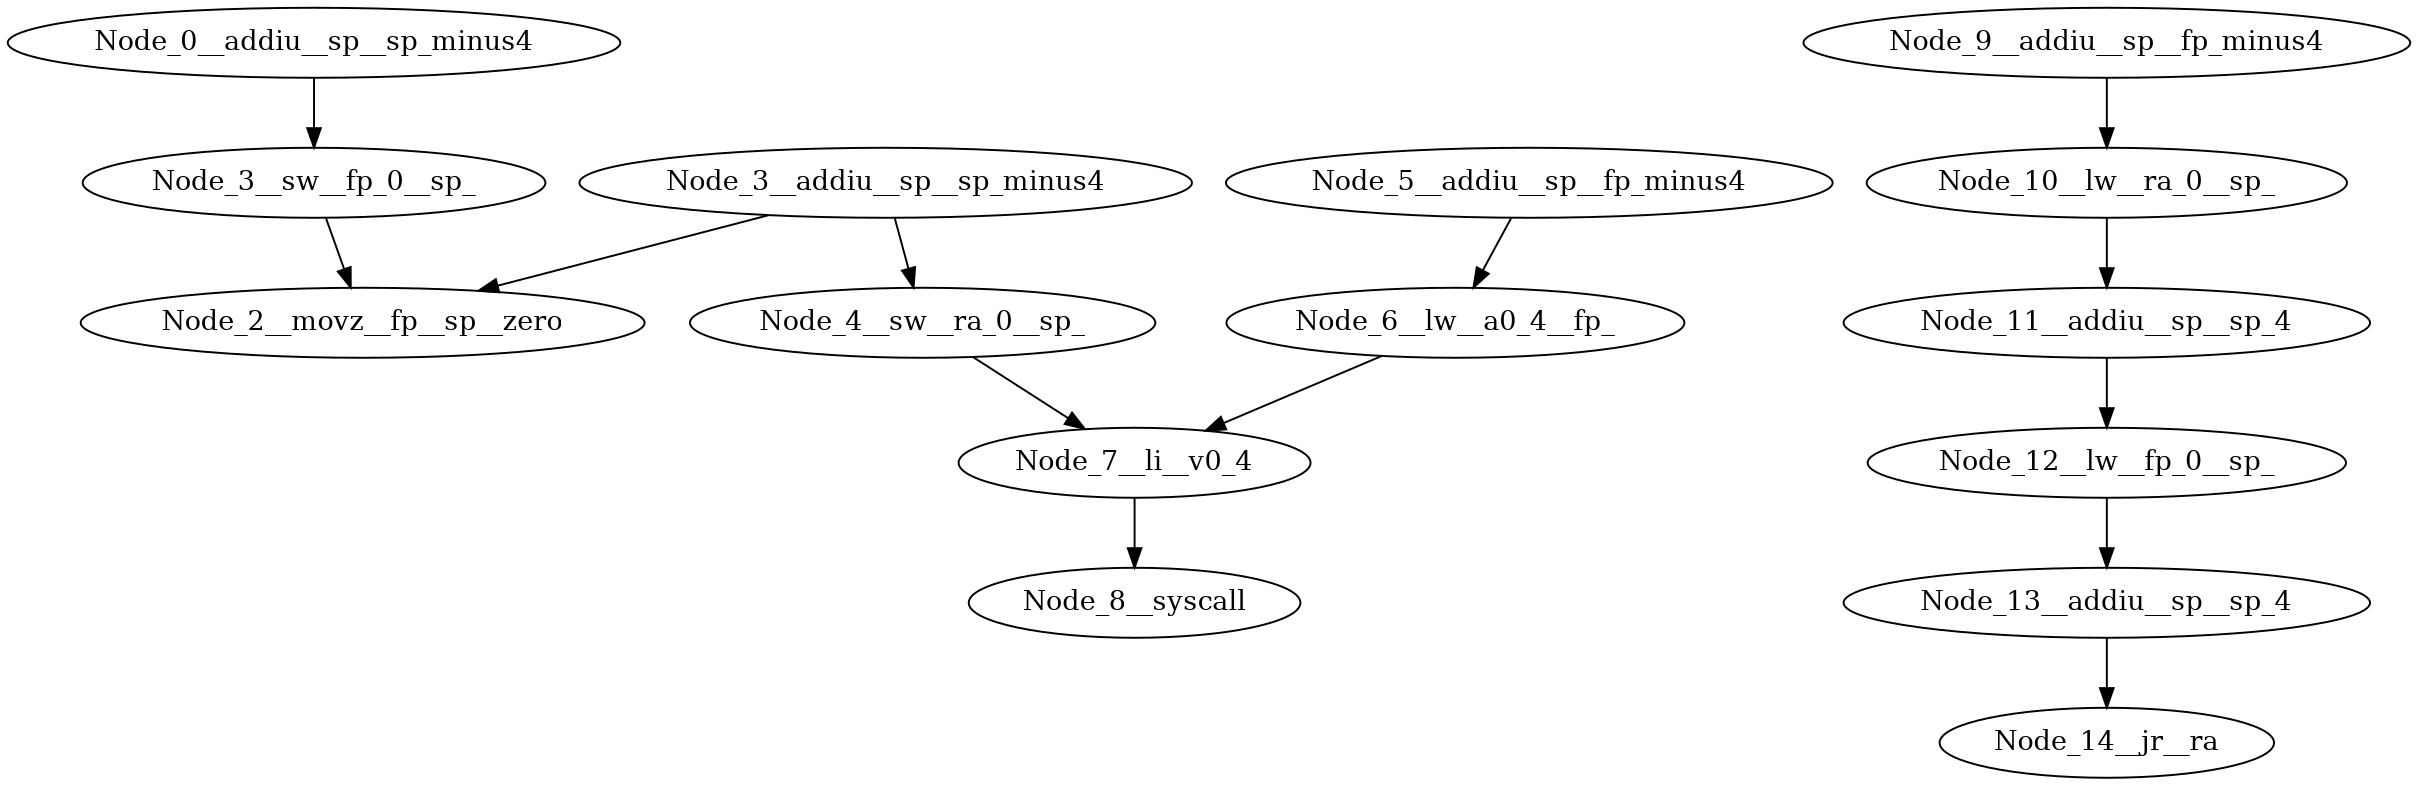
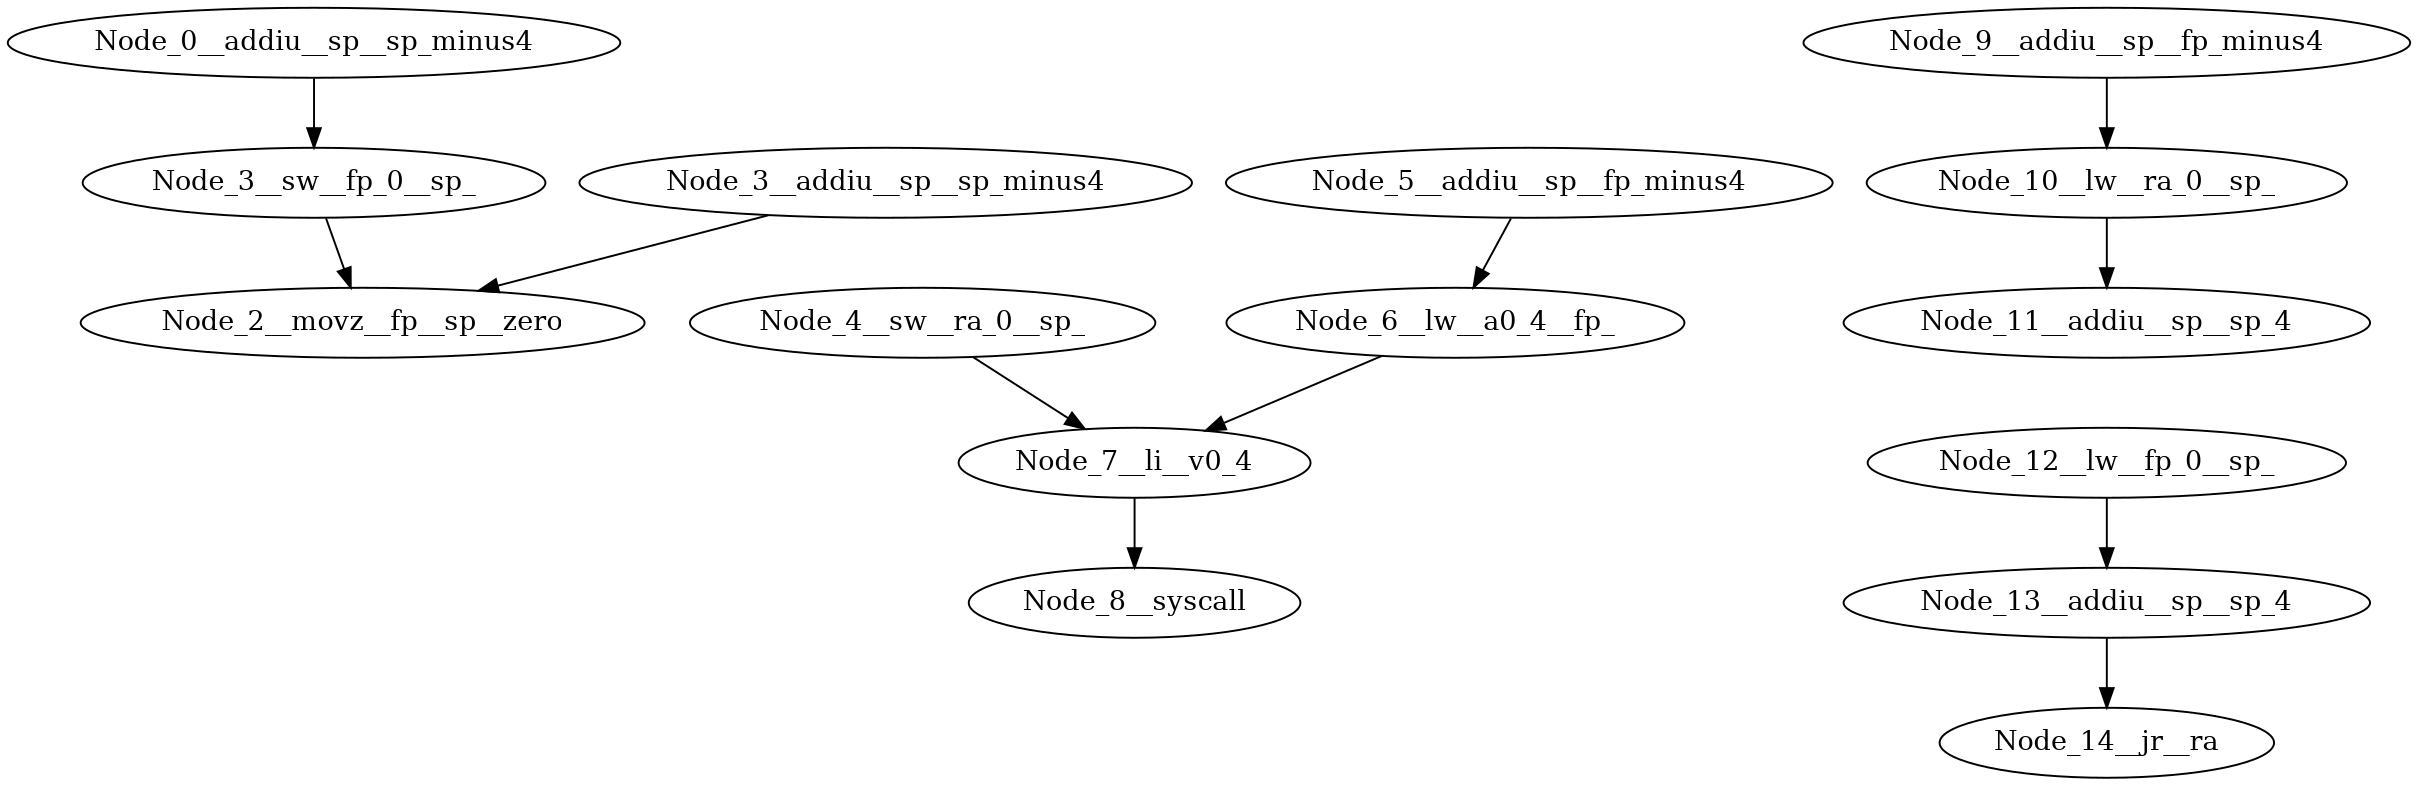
edge "Node_3__addiu__sp__sp_minus4" -> "Node_4__sw__ra_0__sp_": removed
edge "Node_11__addiu__sp__sp_4" -> "Node_12__lw__fp_0__sp_": removed
